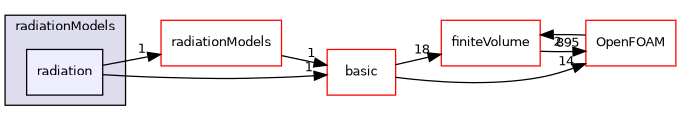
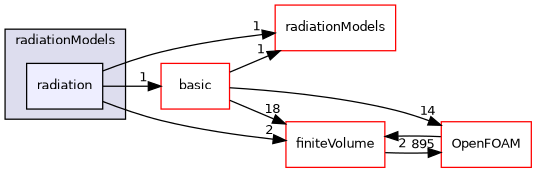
edge "radiationModels" -> "basic": reversed
edge "radiation" -> "finiteVolume": added
